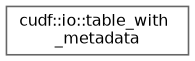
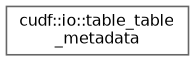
node "cudf::io::table_with _metadata": label "cudf::io::table_with _metadata" -> "cudf::io::table_table _metadata"
